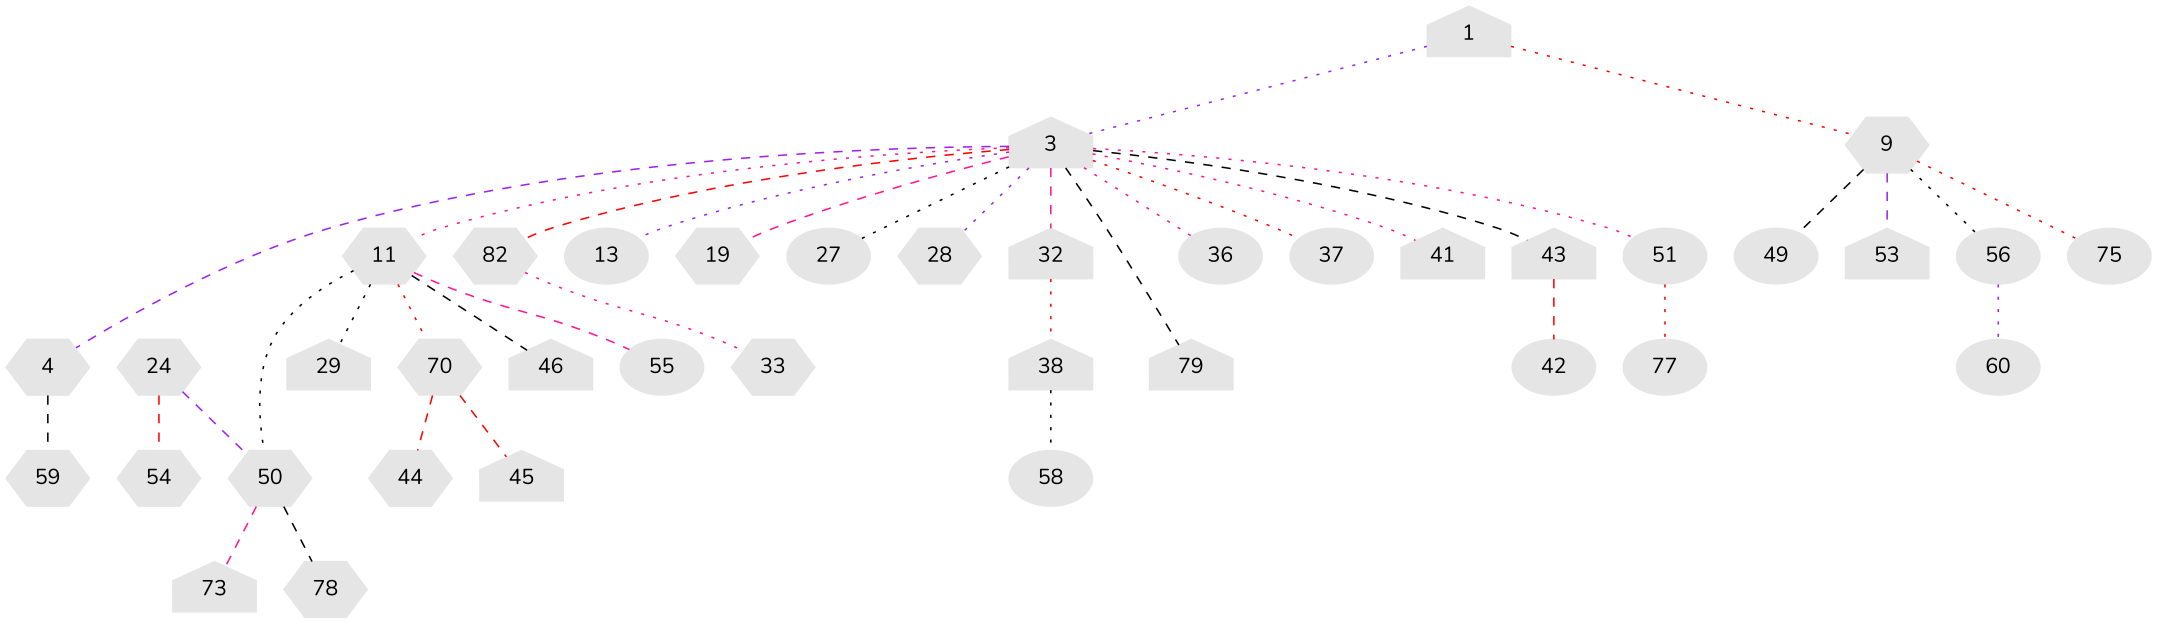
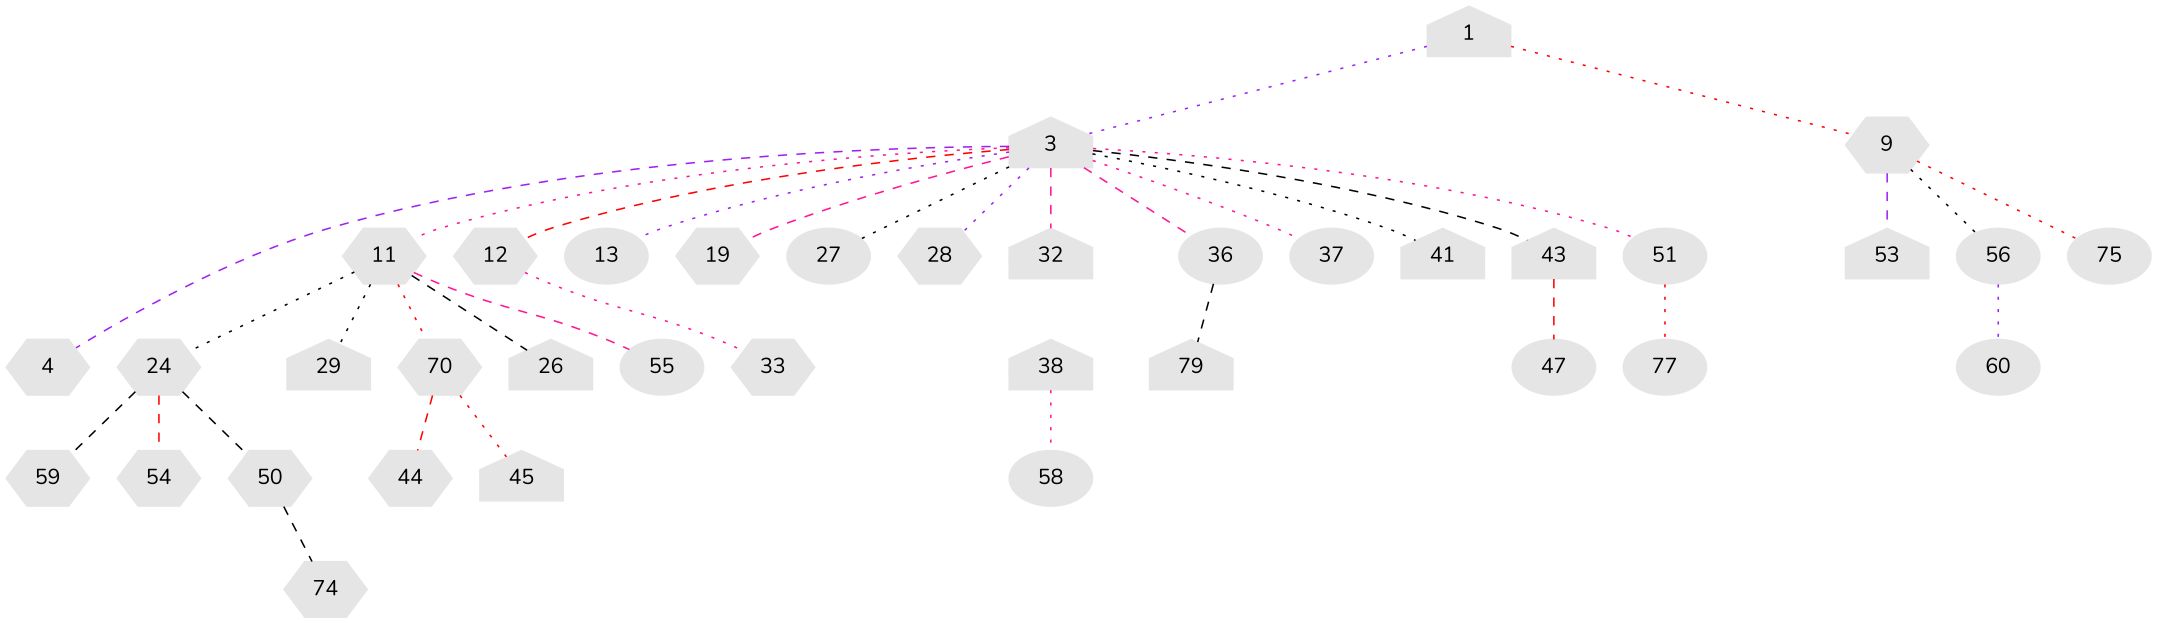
edge "3" -- "41": color deeppink -> black
edge "3" -- "37": color red -> deeppink
edge "3" -- "36": style dotted -> dashed
node "82": label "82" -> "12"
edge "3" -- "79": now "36" -- "79"
node "49": removed
edge "32" -- "38": removed
edge "11" -- "50": now "11" -- "24"
node "46": label "46" -> "26"
node "42": label "42" -> "47"
edge "38" -- "58": color black -> deeppink
edge "4" -- "59": now "24" -- "59"
edge "24" -- "50": color purple -> black
edge "70" -- "45": style dashed -> dotted
node "73": removed
node "78": label "78" -> "74"
